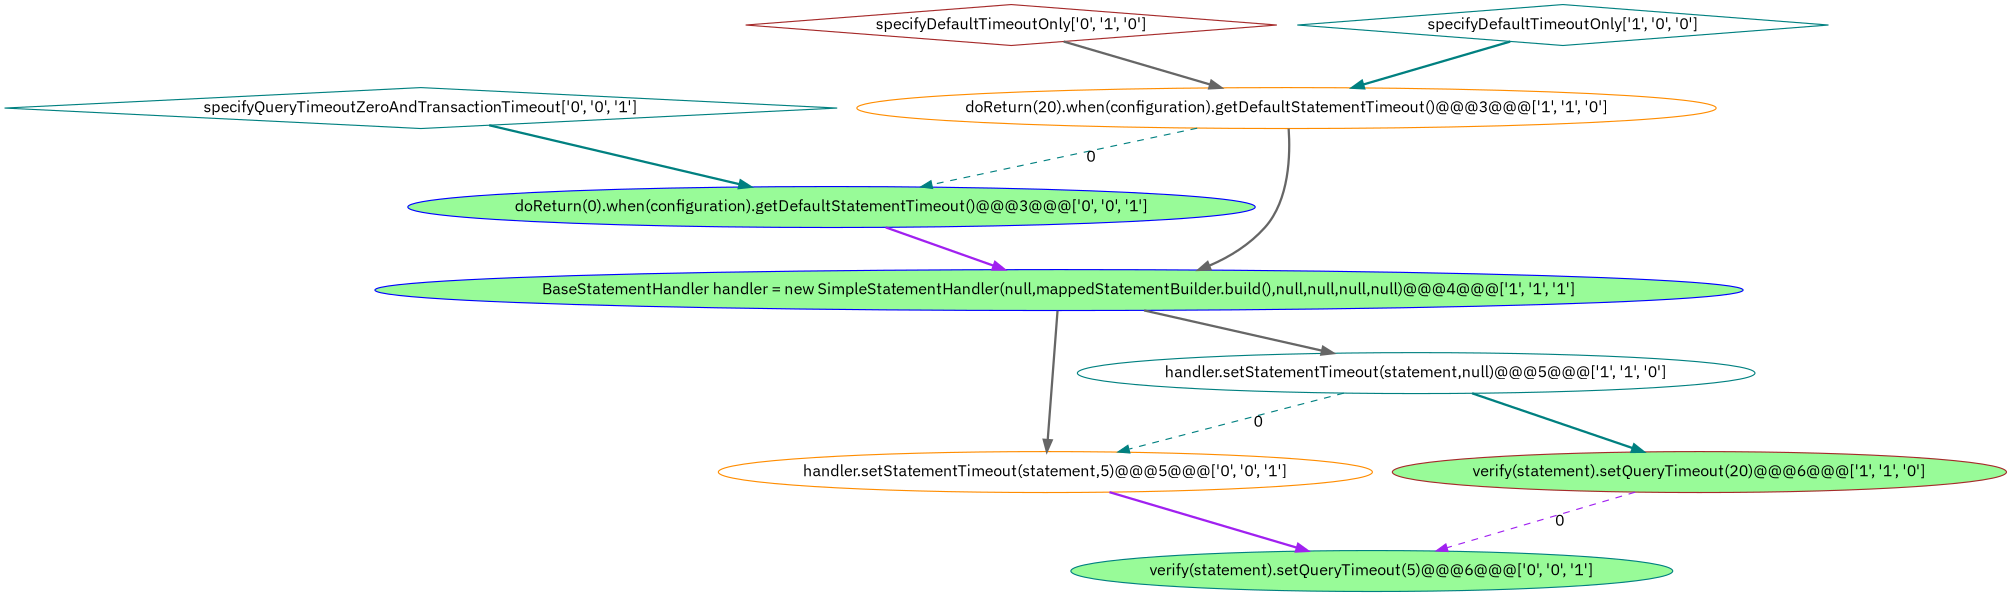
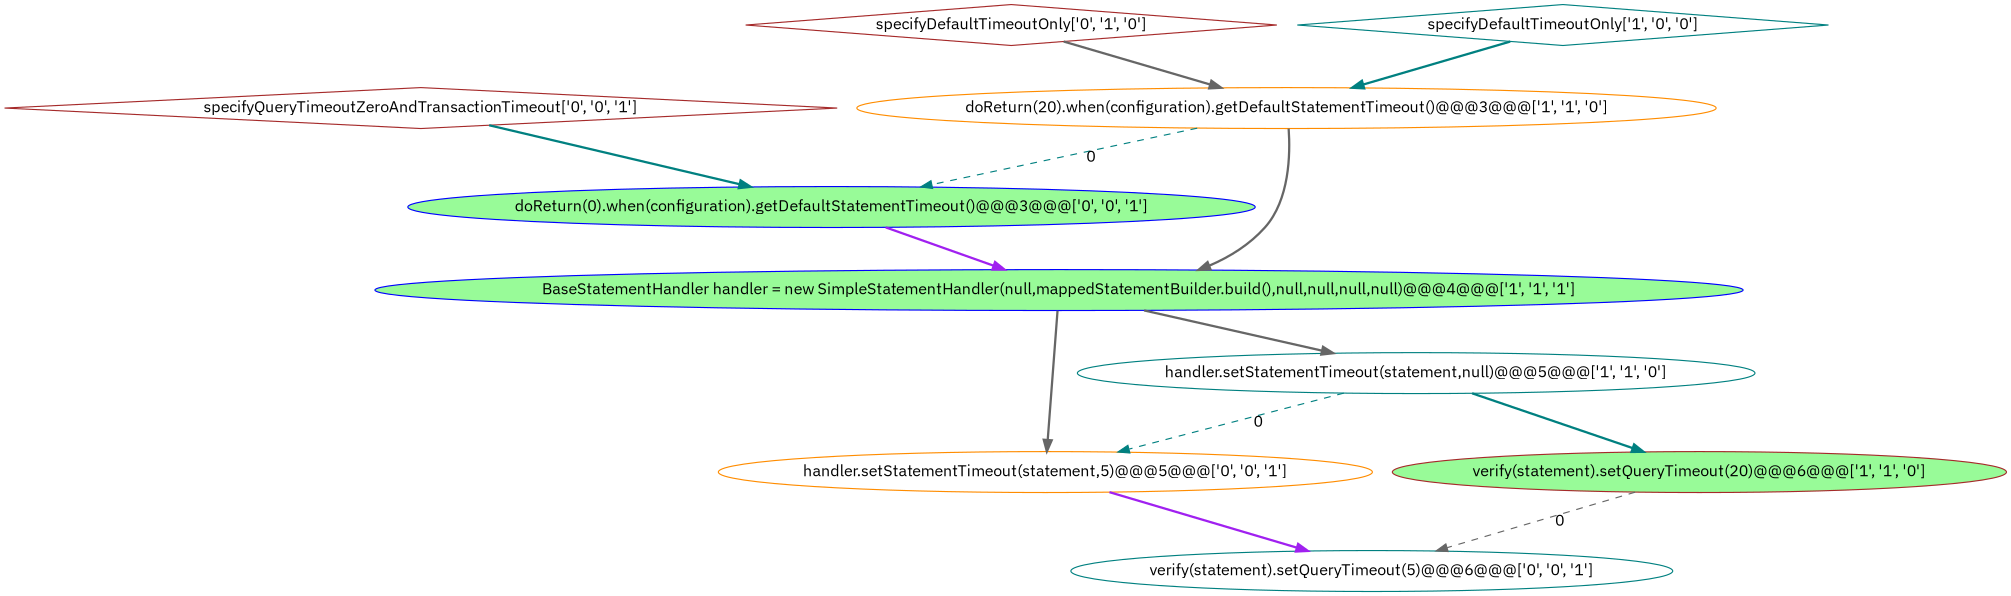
node "specifyQueryTimeoutZeroAndTransactionTimeout['0', '0', '1']": color teal -> brown
edge "verify(statement).setQueryTimeout(20)@@@6@@@['1', '1', '0']" -> "verify(statement).setQueryTimeout(5)@@@6@@@['0', '0', '1']": color purple -> gray40
node "verify(statement).setQueryTimeout(5)@@@6@@@['0', '0', '1']": fillcolor palegreen -> white
